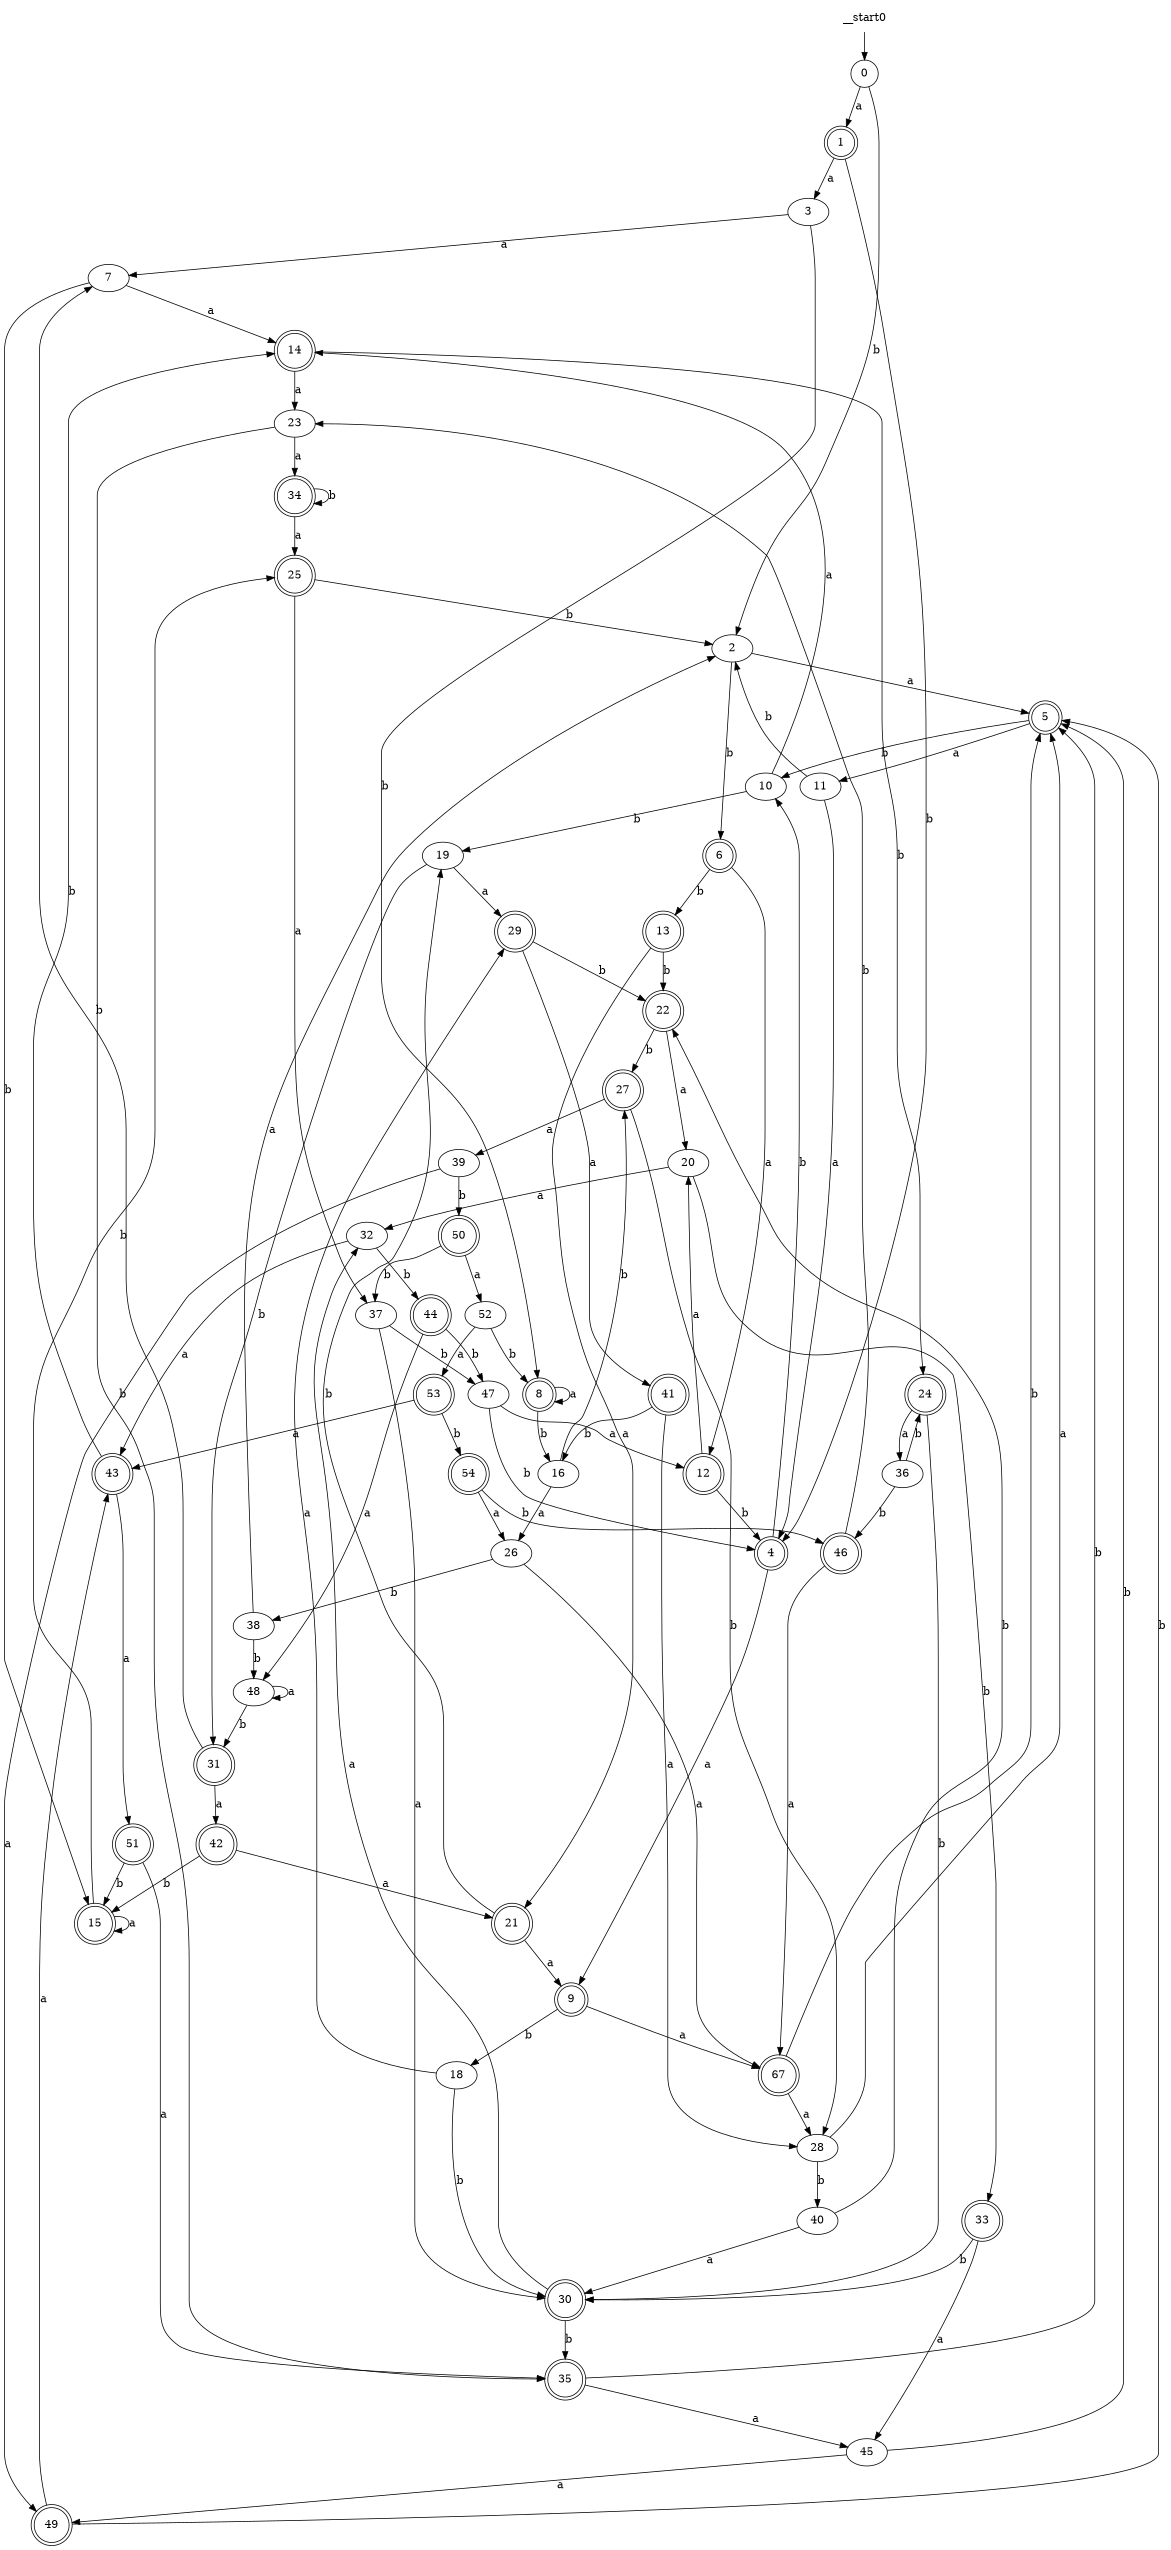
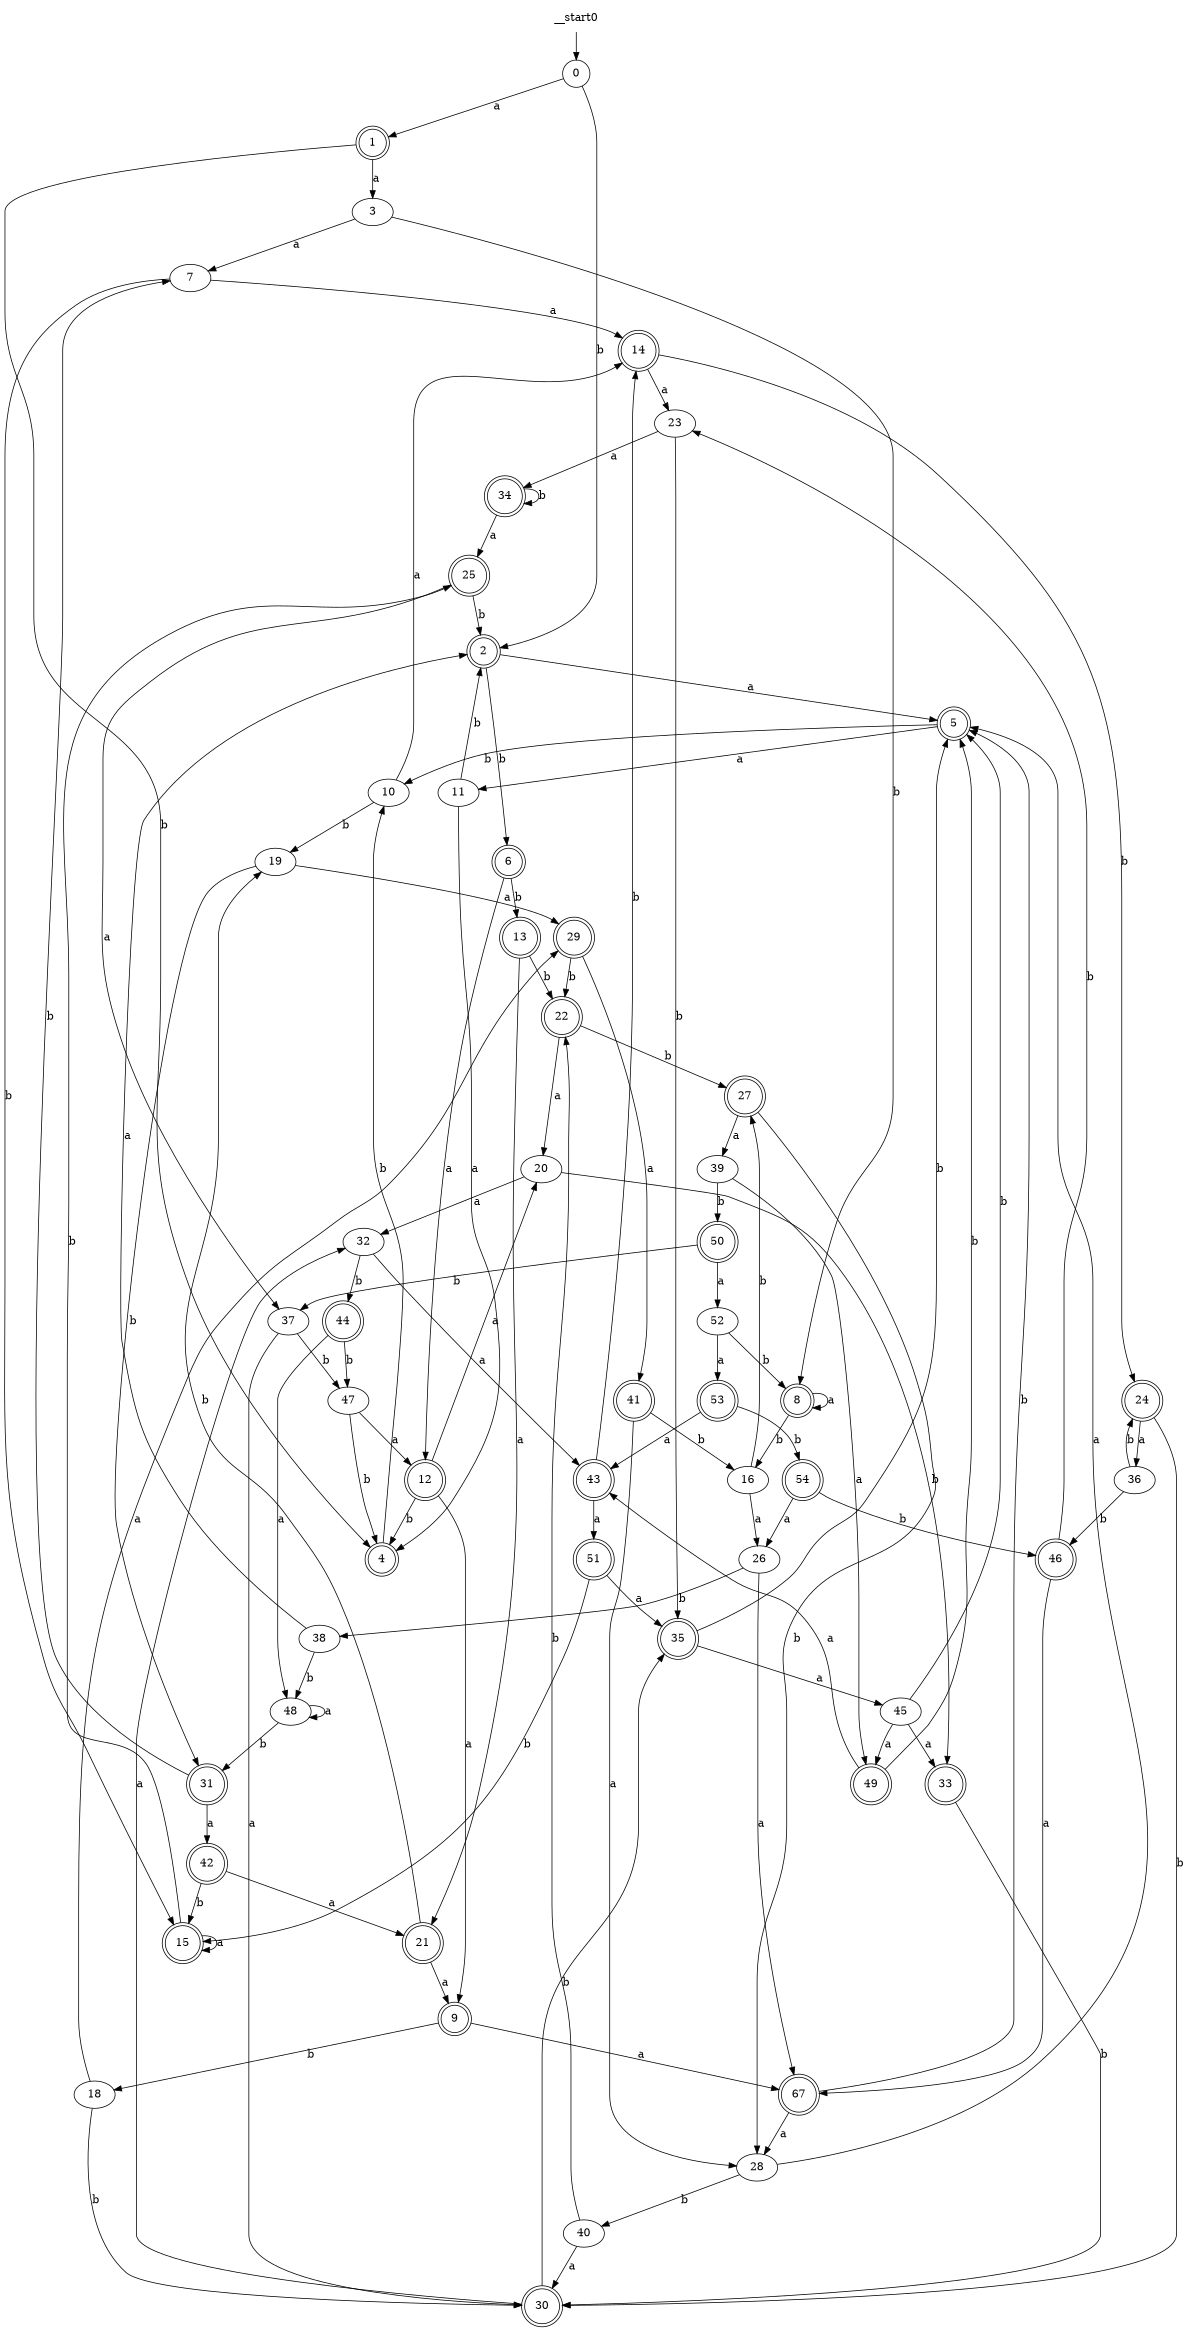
node "2": shape ellipse -> doublecircle
edge "4" -> "9": now "12" -> "9"
edge "33" -> "45": reversed
